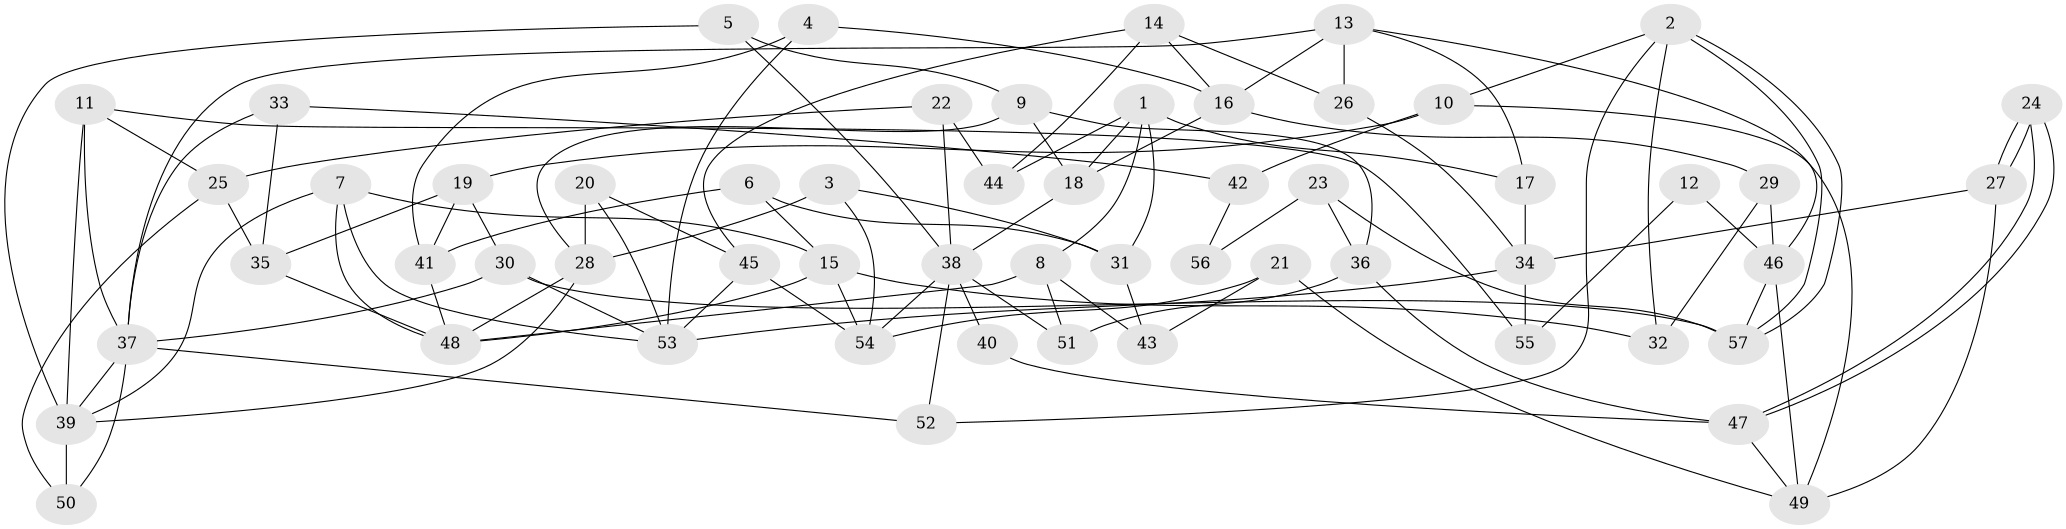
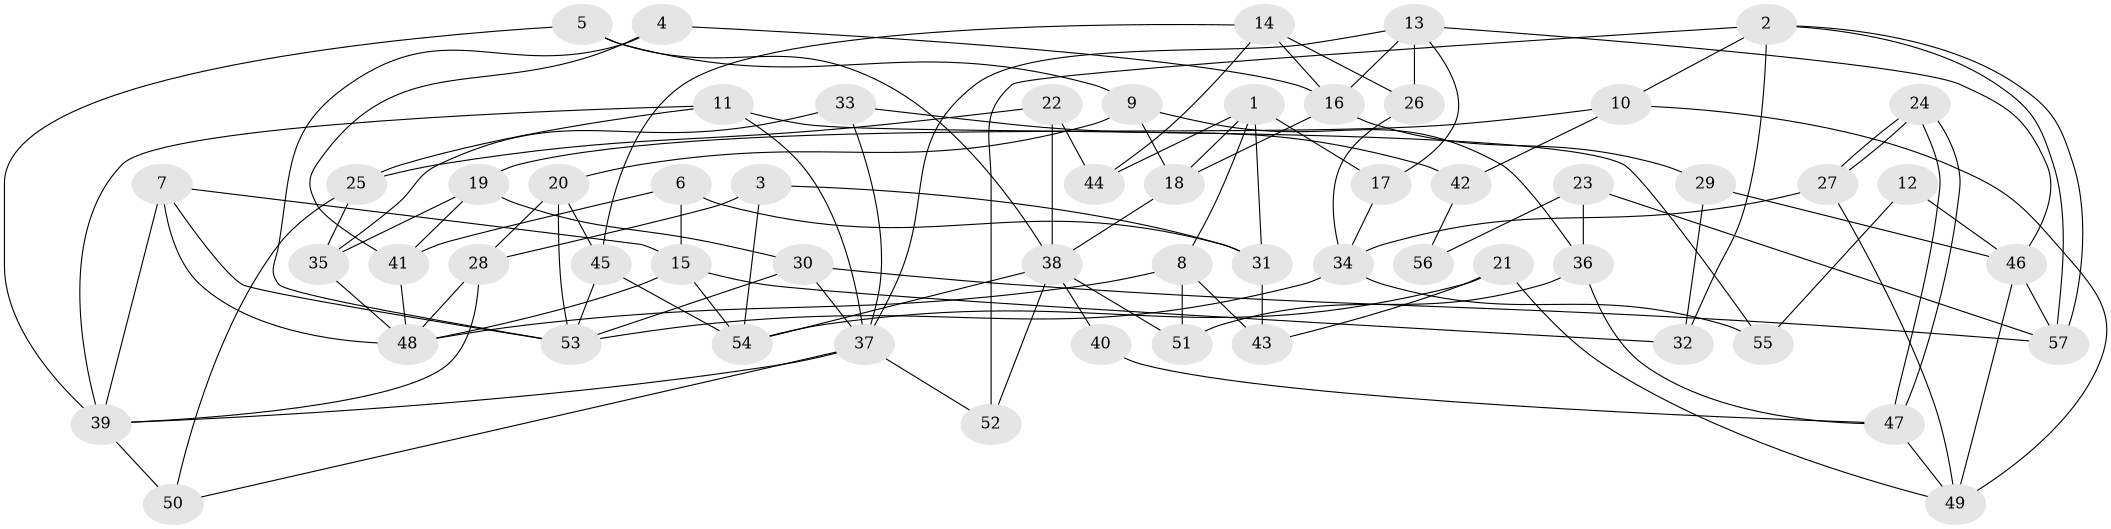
edge "9" -- "28": now "9" -- "20"
